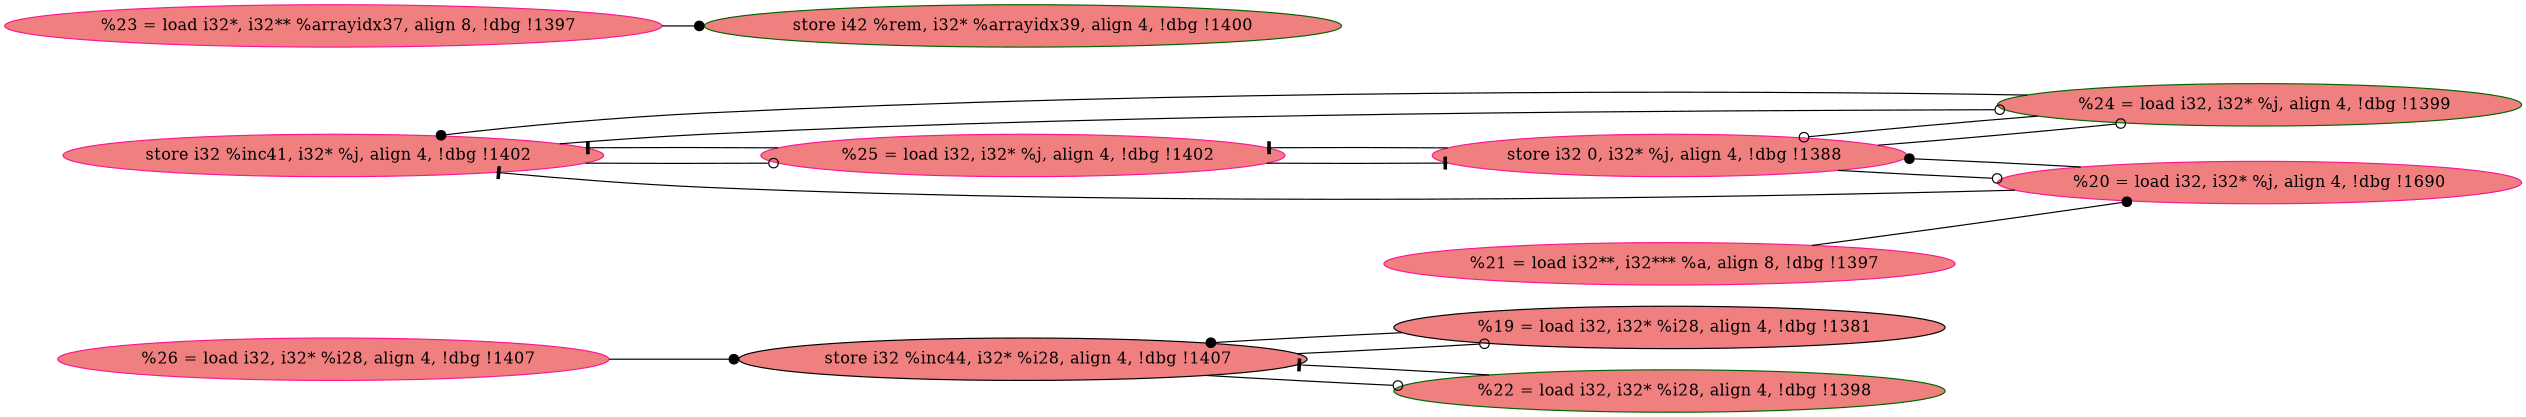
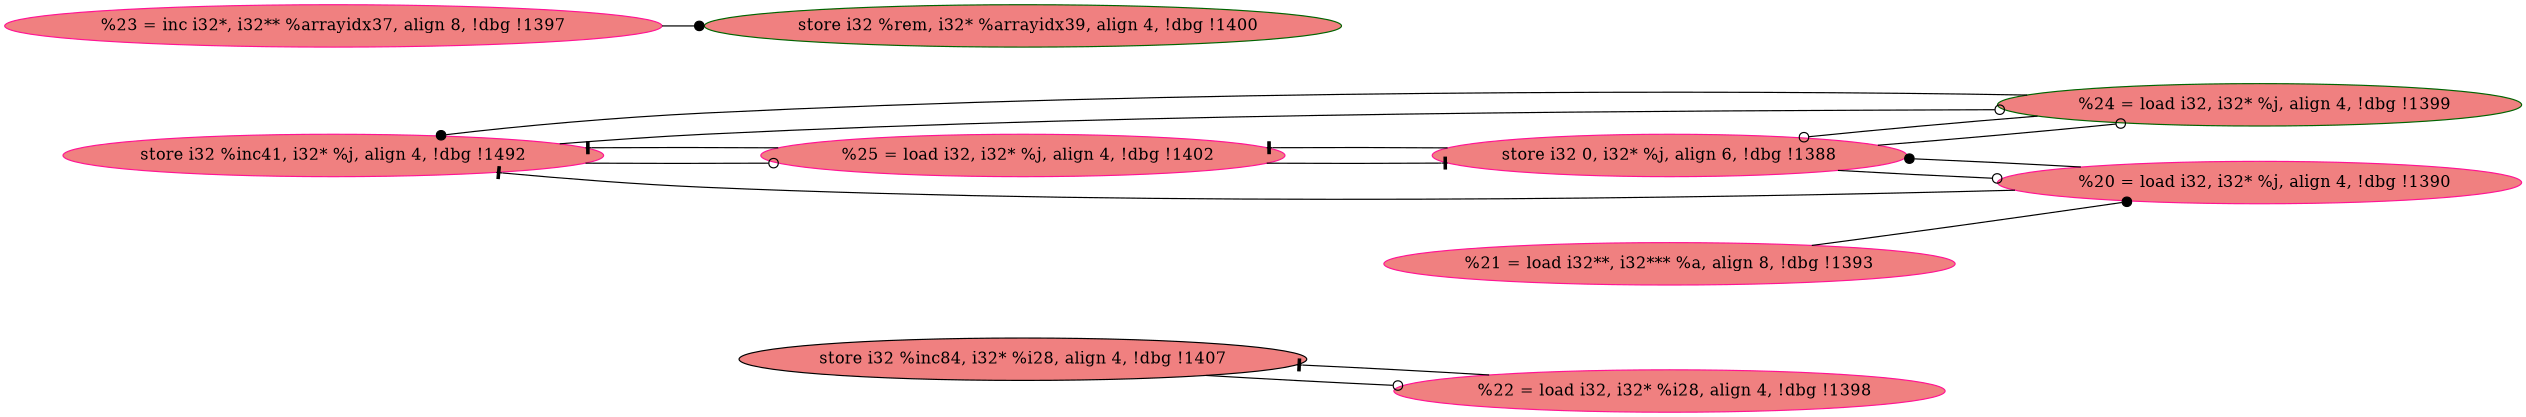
node "%23 = load i32*, i32** %arrayidx37, align 8, !dbg !1397": label "%23 = load i32*, i32** %arrayidx37, align 8, !dbg !1397" -> "%23 = inc i32*, i32** %arrayidx37, align 8, !dbg !1397"
node "store i42 %rem, i32* %arrayidx39, align 4, !dbg !1400": label "store i42 %rem, i32* %arrayidx39, align 4, !dbg !1400" -> "store i32 %rem, i32* %arrayidx39, align 4, !dbg !1400"
node "store i32 %inc41, i32* %j, align 4, !dbg !1402": label "store i32 %inc41, i32* %j, align 4, !dbg !1402" -> "store i32 %inc41, i32* %j, align 4, !dbg !1492"
node "store i32 0, i32* %j, align 4, !dbg !1388": label "store i32 0, i32* %j, align 4, !dbg !1388" -> "store i32 0, i32* %j, align 6, !dbg !1388"
node "%20 = load i32, i32* %j, align 4, !dbg !1690": label "%20 = load i32, i32* %j, align 4, !dbg !1690" -> "%20 = load i32, i32* %j, align 4, !dbg !1390"
node "%21 = load i32**, i32*** %a, align 8, !dbg !1397": label "%21 = load i32**, i32*** %a, align 8, !dbg !1397" -> "%21 = load i32**, i32*** %a, align 8, !dbg !1393"
node "%19 = load i32, i32* %i28, align 4, !dbg !1381": removed
node "%26 = load i32, i32* %i28, align 4, !dbg !1407": removed
node "store i32 %inc44, i32* %i28, align 4, !dbg !1407": label "store i32 %inc44, i32* %i28, align 4, !dbg !1407" -> "store i32 %inc84, i32* %i28, align 4, !dbg !1407"
node "%22 = load i32, i32* %i28, align 4, !dbg !1398": color darkgreen -> deeppink
